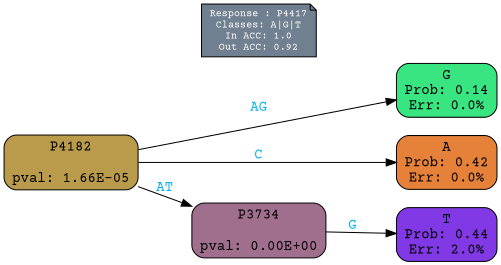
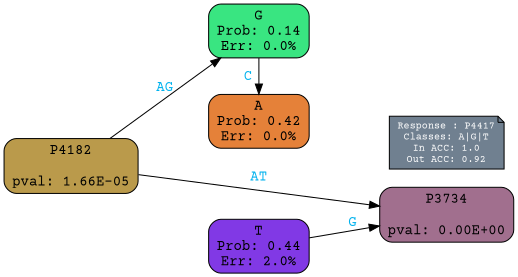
edge "P4182 pval: 1.66E-05" -> "A Prob: 0.42 Err: 0.0%": now "G Prob: 0.14 Err: 0.0%" -> "A Prob: 0.42 Err: 0.0%"
edge "P3734 pval: 0.00E+00" -> "T Prob: 0.44 Err: 2.0%": reversed
